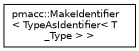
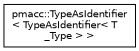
node "pmacc::MakeIdentifier < TypeAsIdentifier< T _Type > >": label "pmacc::MakeIdentifier < TypeAsIdentifier< T _Type > >" -> "pmacc::TypeAsIdentifier < TypeAsIdentifier< T _Type > >"
